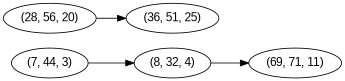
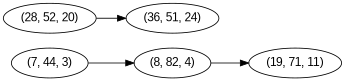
node "(28, 56, 20)": label "(28, 56, 20)" -> "(28, 52, 20)"
node "(36, 51, 25)": label "(36, 51, 25)" -> "(36, 51, 24)"
node "(8, 32, 4)": label "(8, 32, 4)" -> "(8, 82, 4)"
node "(69, 71, 11)": label "(69, 71, 11)" -> "(19, 71, 11)"
